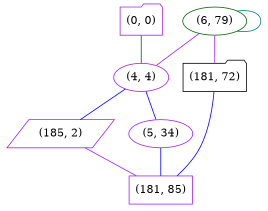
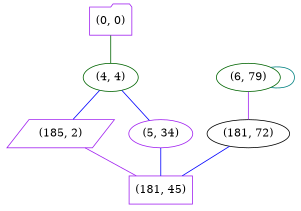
edge "(6, 79)" -- "(4, 4)": removed
node "(4, 4)": color purple -> darkgreen
node "(181, 72)": shape folder -> ellipse
node "(181, 85)": label "(181, 85)" -> "(181, 45)"
